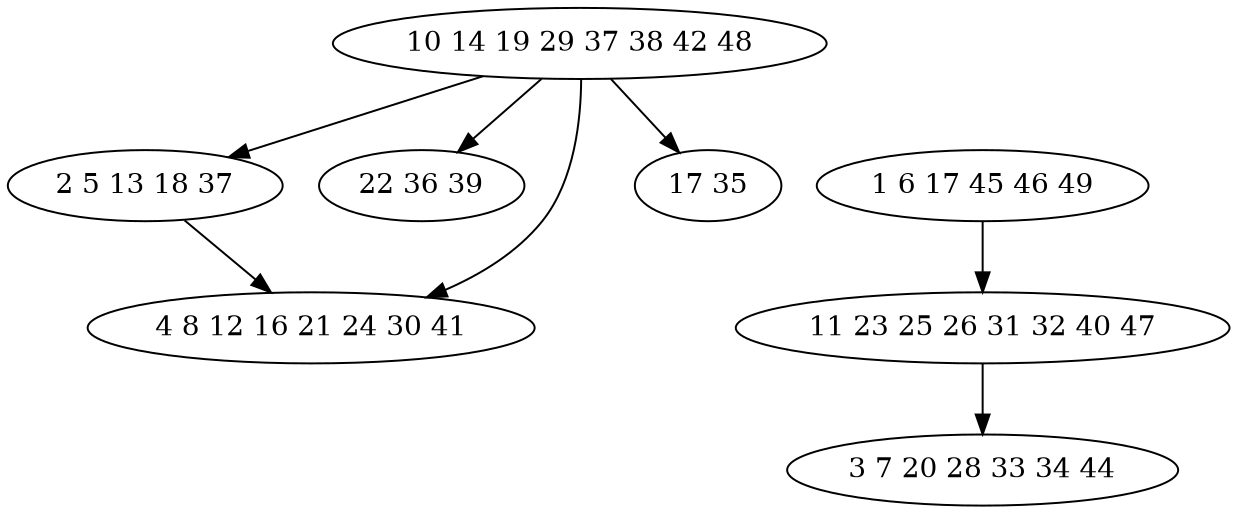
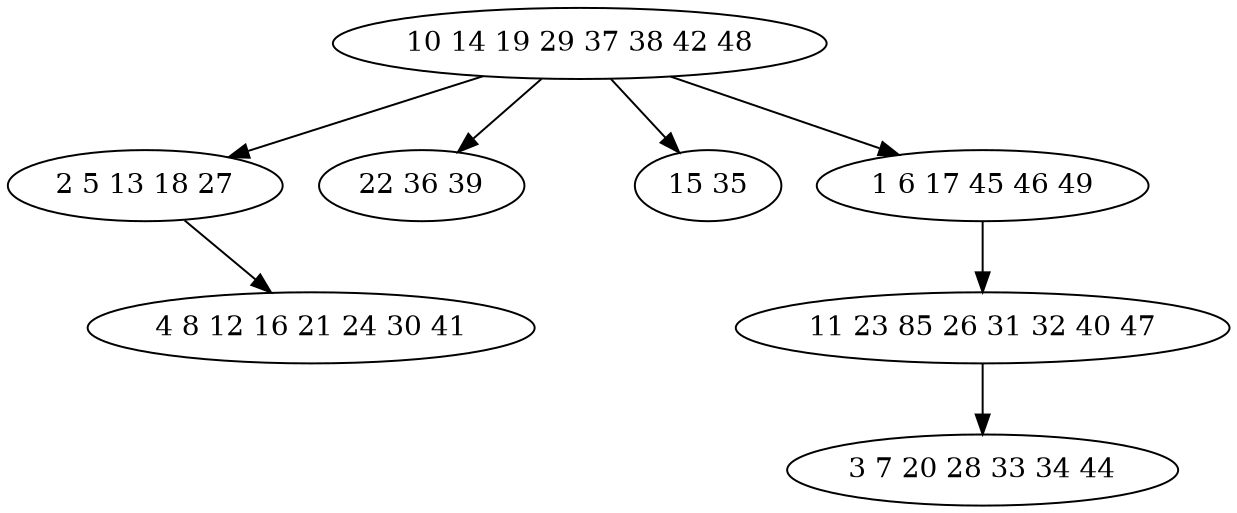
node "2 5 13 18 37": label "2 5 13 18 37" -> "2 5 13 18 27"
node "17 35": label "17 35" -> "15 35"
edge "10 14 19 29 37 38 42 48" -> "4 8 12 16 21 24 30 41": now "10 14 19 29 37 38 42 48" -> "1 6 17 45 46 49"
node "11 23 25 26 31 32 40 47": label "11 23 25 26 31 32 40 47" -> "11 23 85 26 31 32 40 47"
